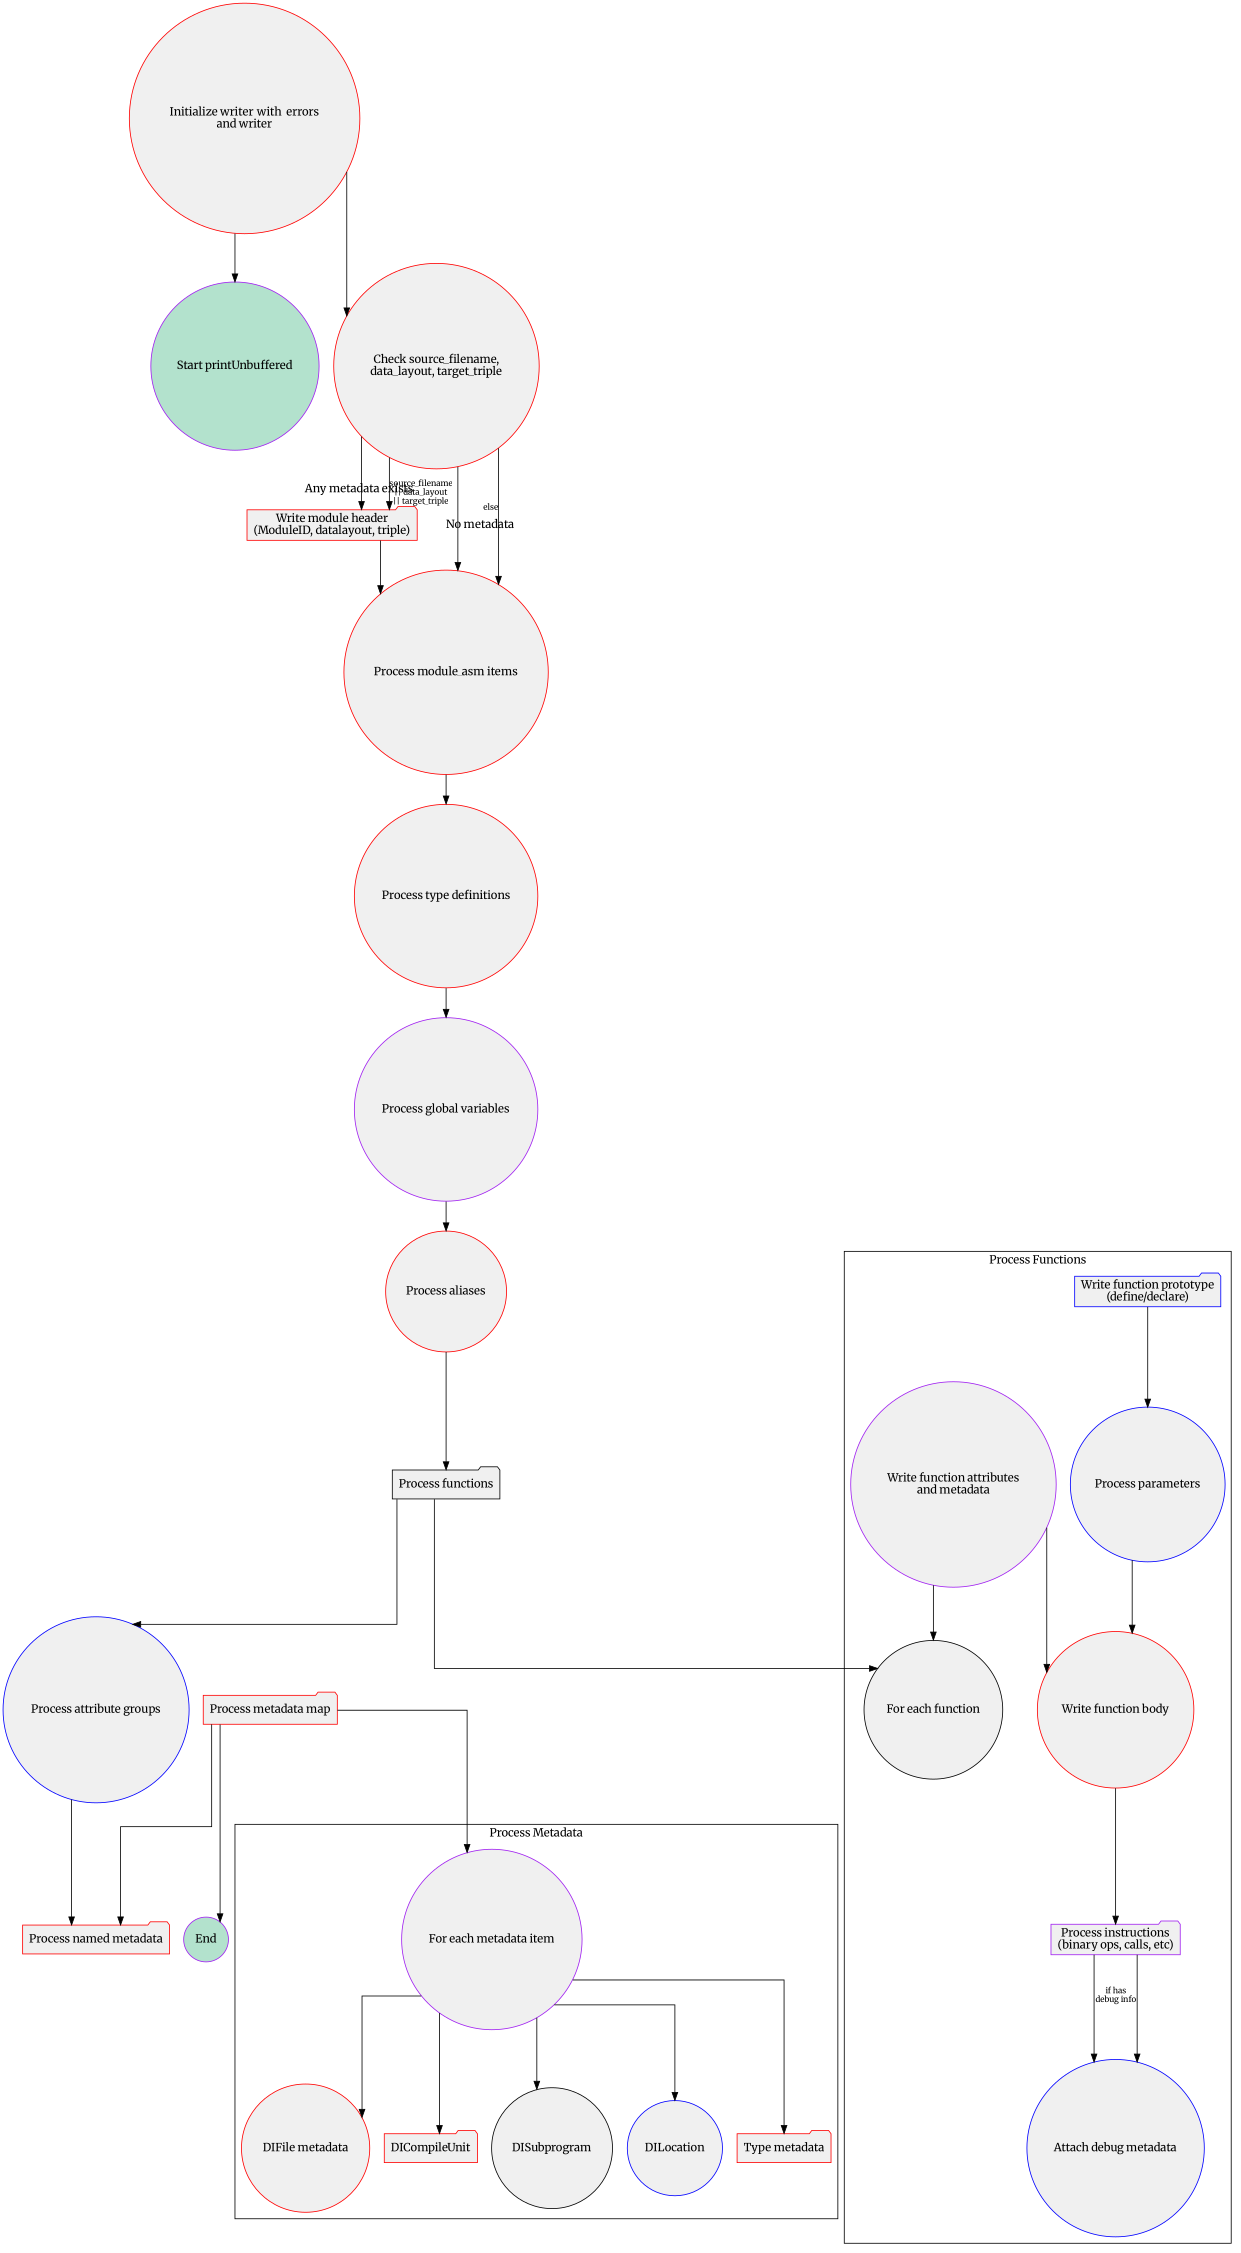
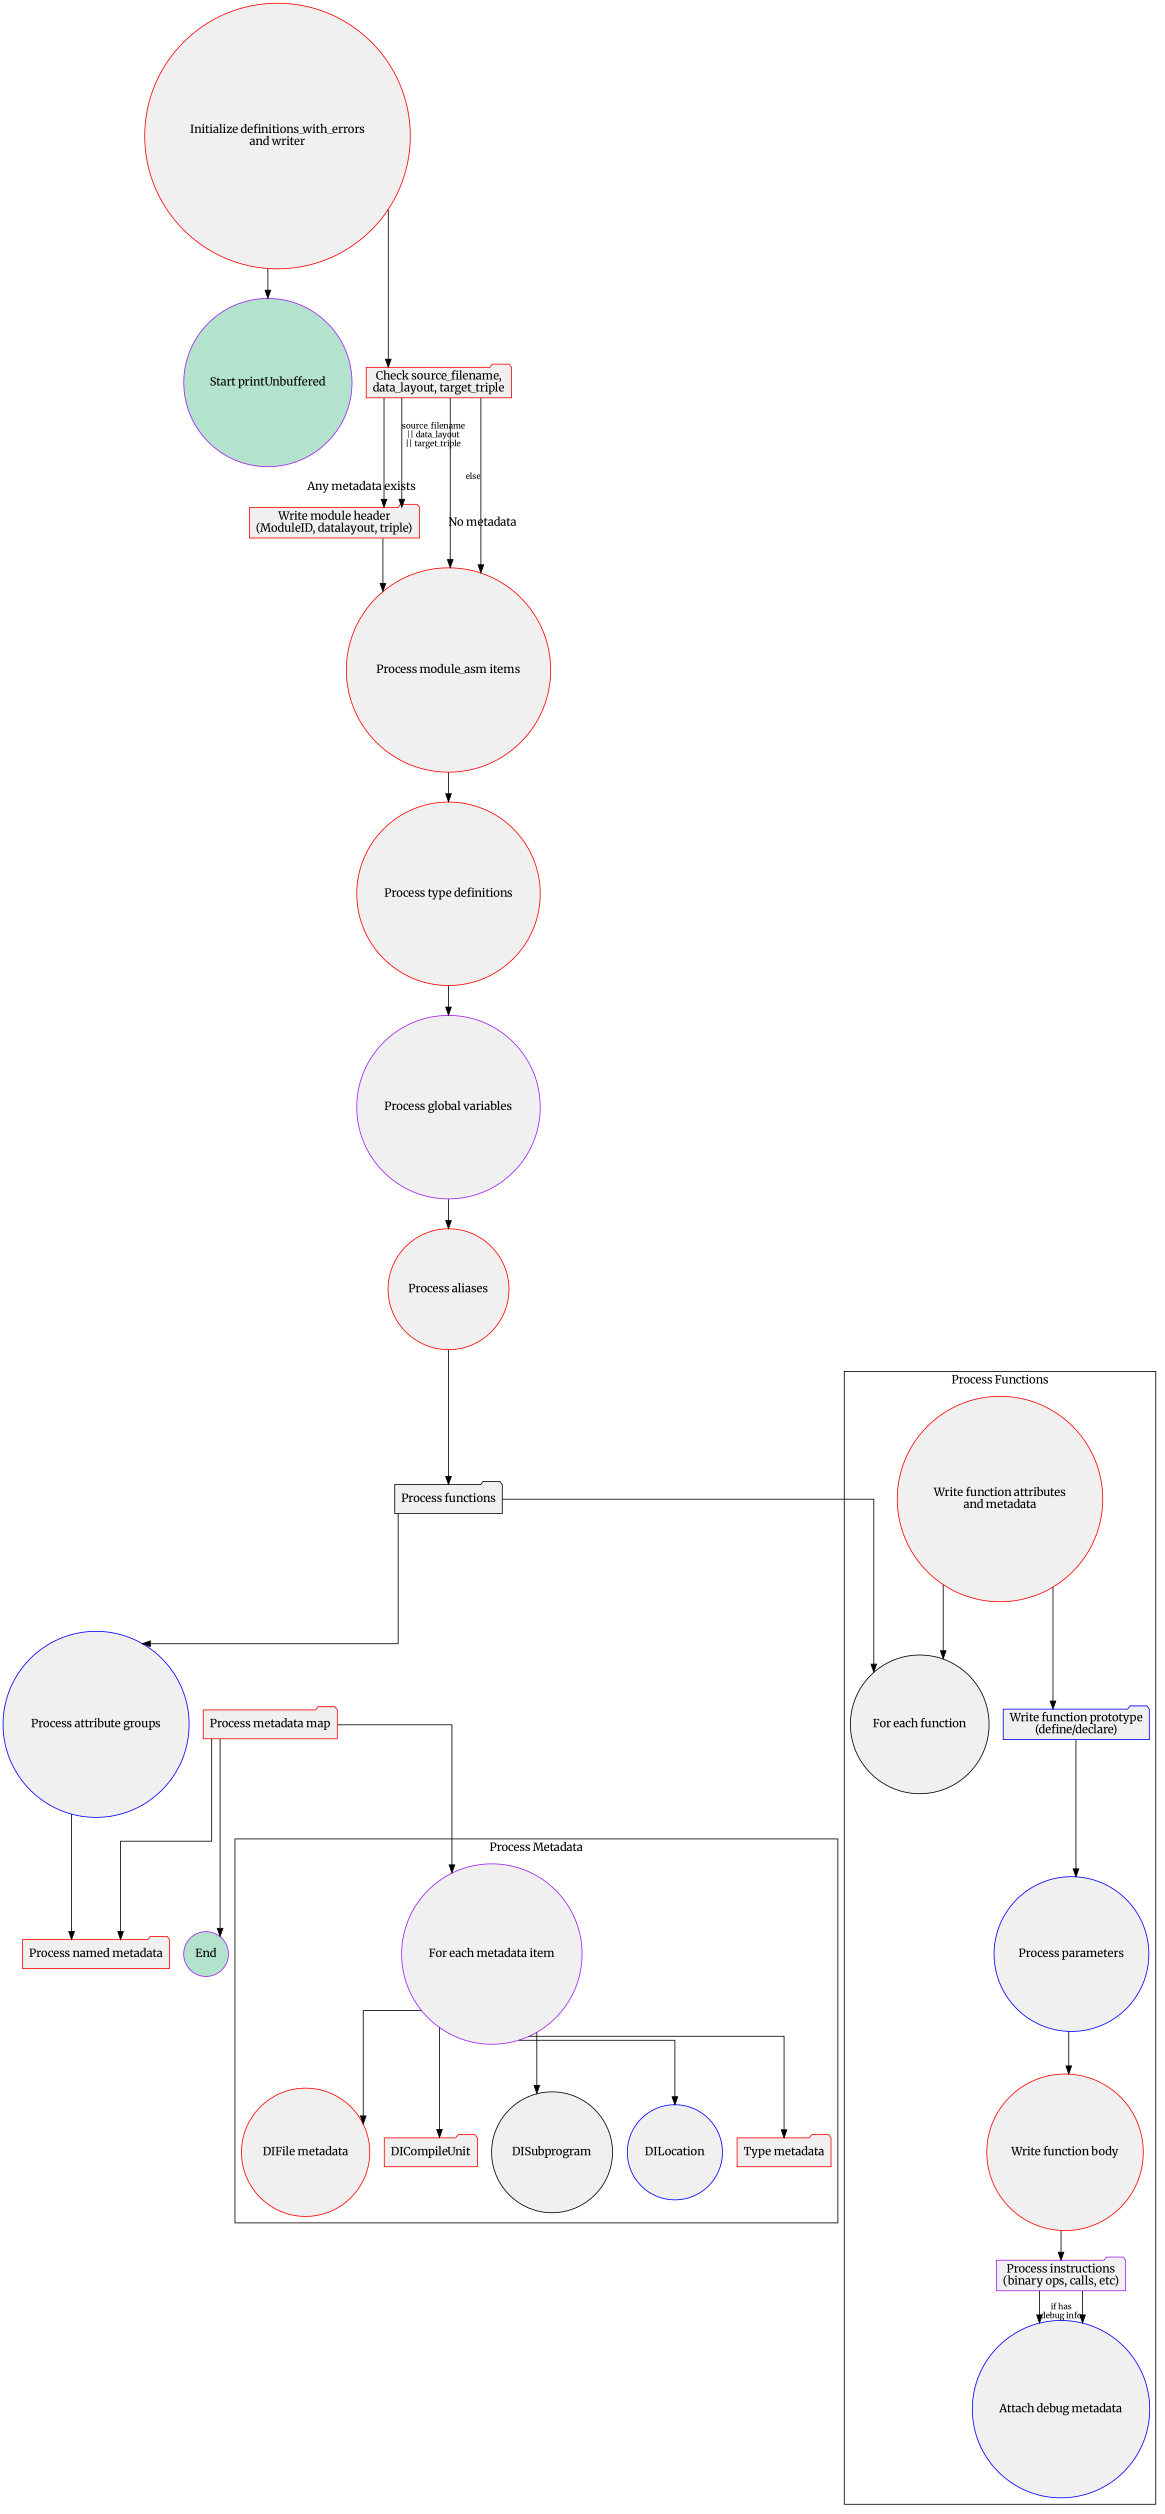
node "Initialize writer_with_errors and writer": label "Initialize writer_with_errors and writer" -> "Initialize definitions_with_errors and writer"
node "Check source_filename, data_layout, target_triple": shape circle -> folder
node "Write function attributes and metadata": color purple -> red
edge "Write function attributes and metadata" -> "Write function body": now "Write function attributes and metadata" -> "Write function prototype (define/declare)"
